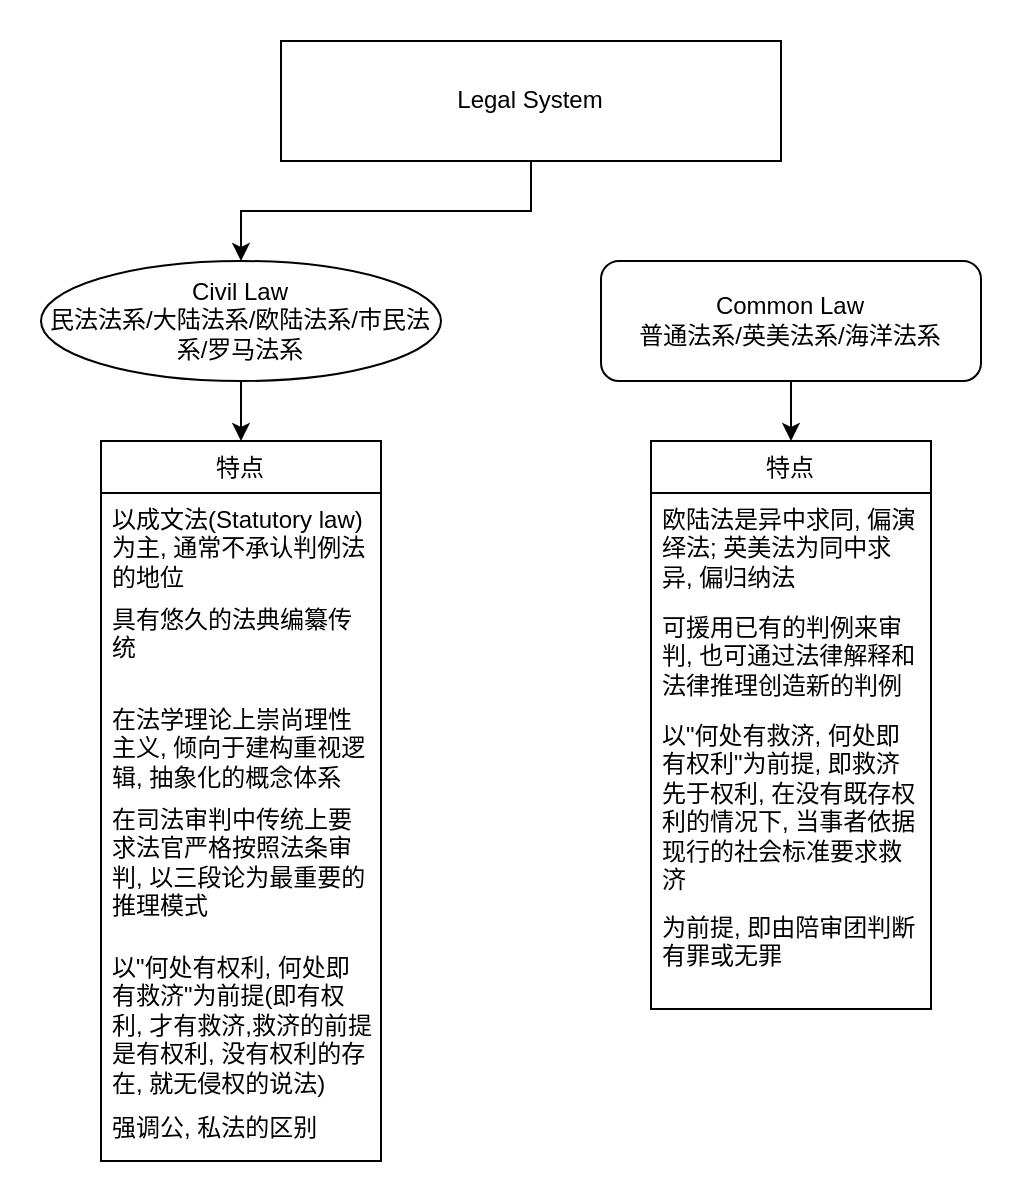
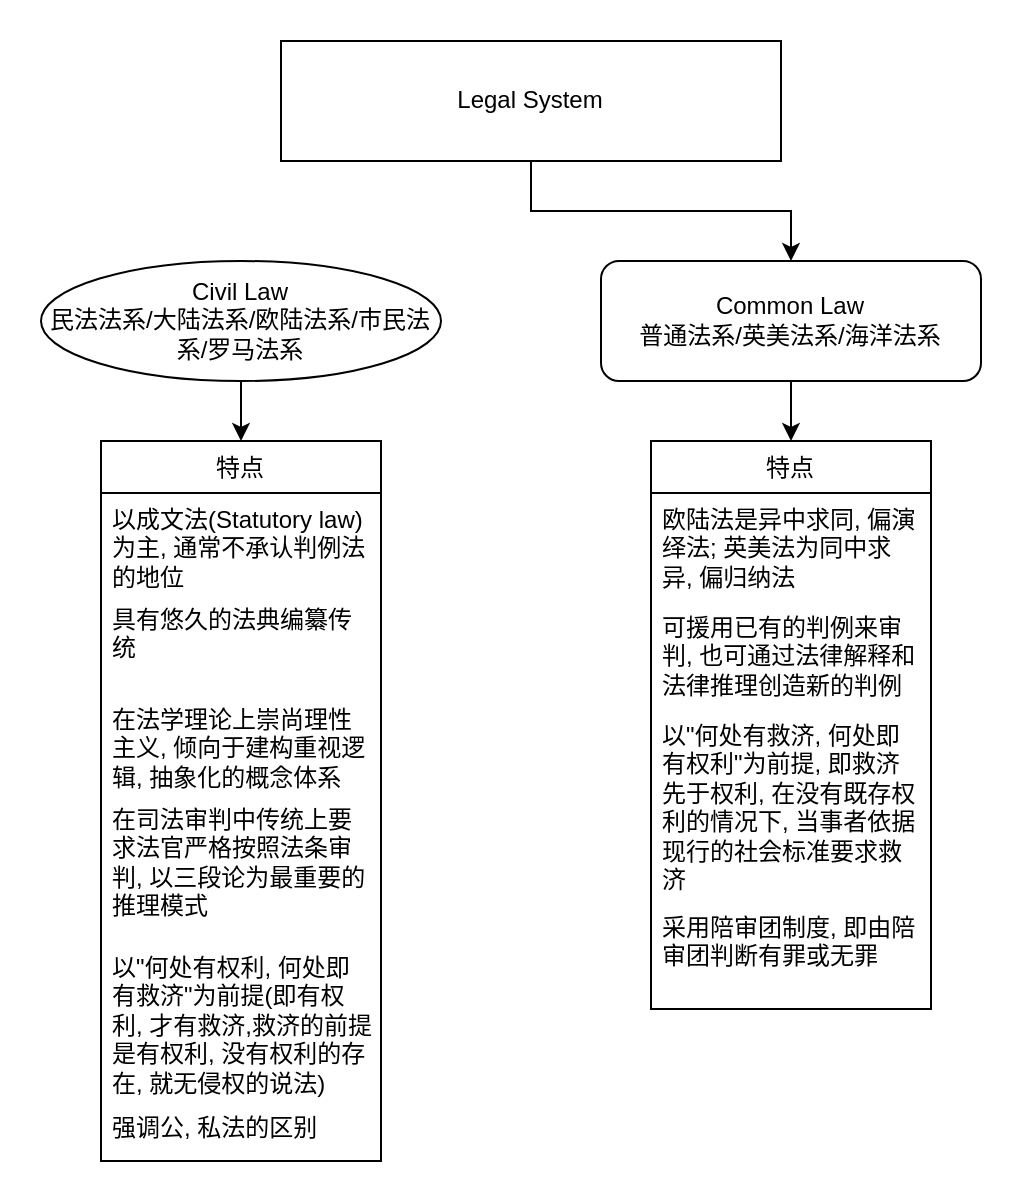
edge "Legal System" -> "Civil Law 民法法系/大陆法系/欧陆法系/市民法系/罗马法系": removed
edge "Legal System" -> "Common Law 普通法系/英美法系/海洋法系": added
node "为前提, 即由陪审团判断有罪或无罪": label "为前提, 即由陪审团判断有罪或无罪" -> "采用陪审团制度, 即由陪审团判断有罪或无罪"
